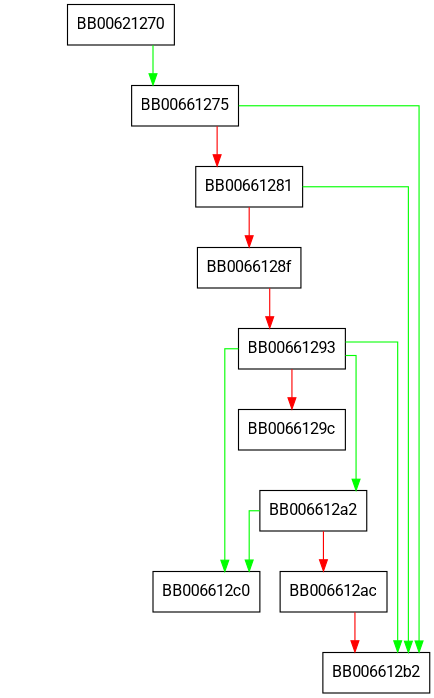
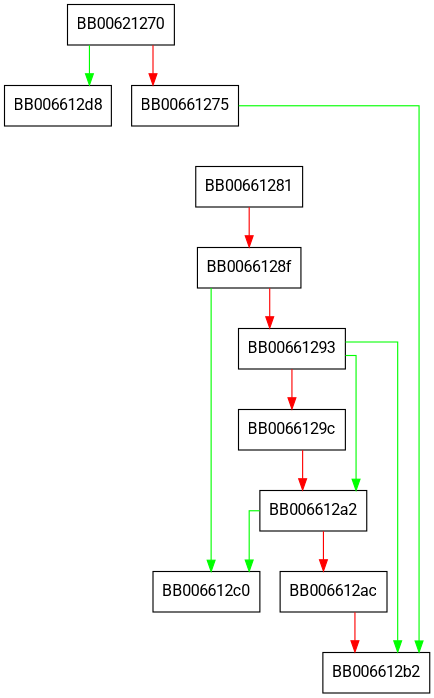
edge "BB00621270" -> "BB00661275": color green -> red
node "BB006612d8": added
edge "BB00661275" -> "BB00661281": removed
edge "BB00661281" -> "BB006612b2": removed
edge "BB00661293" -> "BB006612c0": now "BB0066128f" -> "BB006612c0"
edge "BB0066129c" -> "BB006612a2": added
